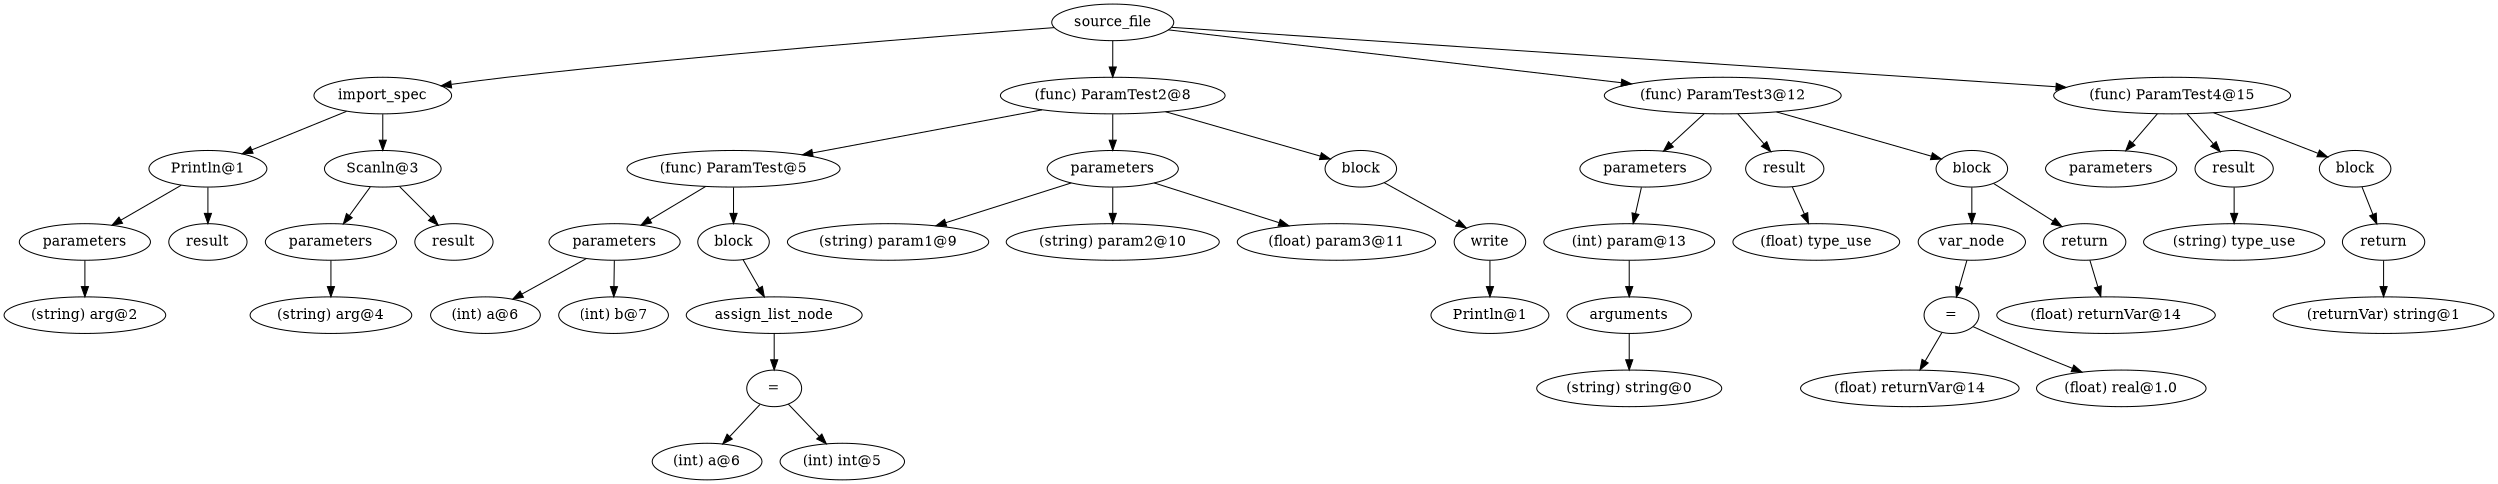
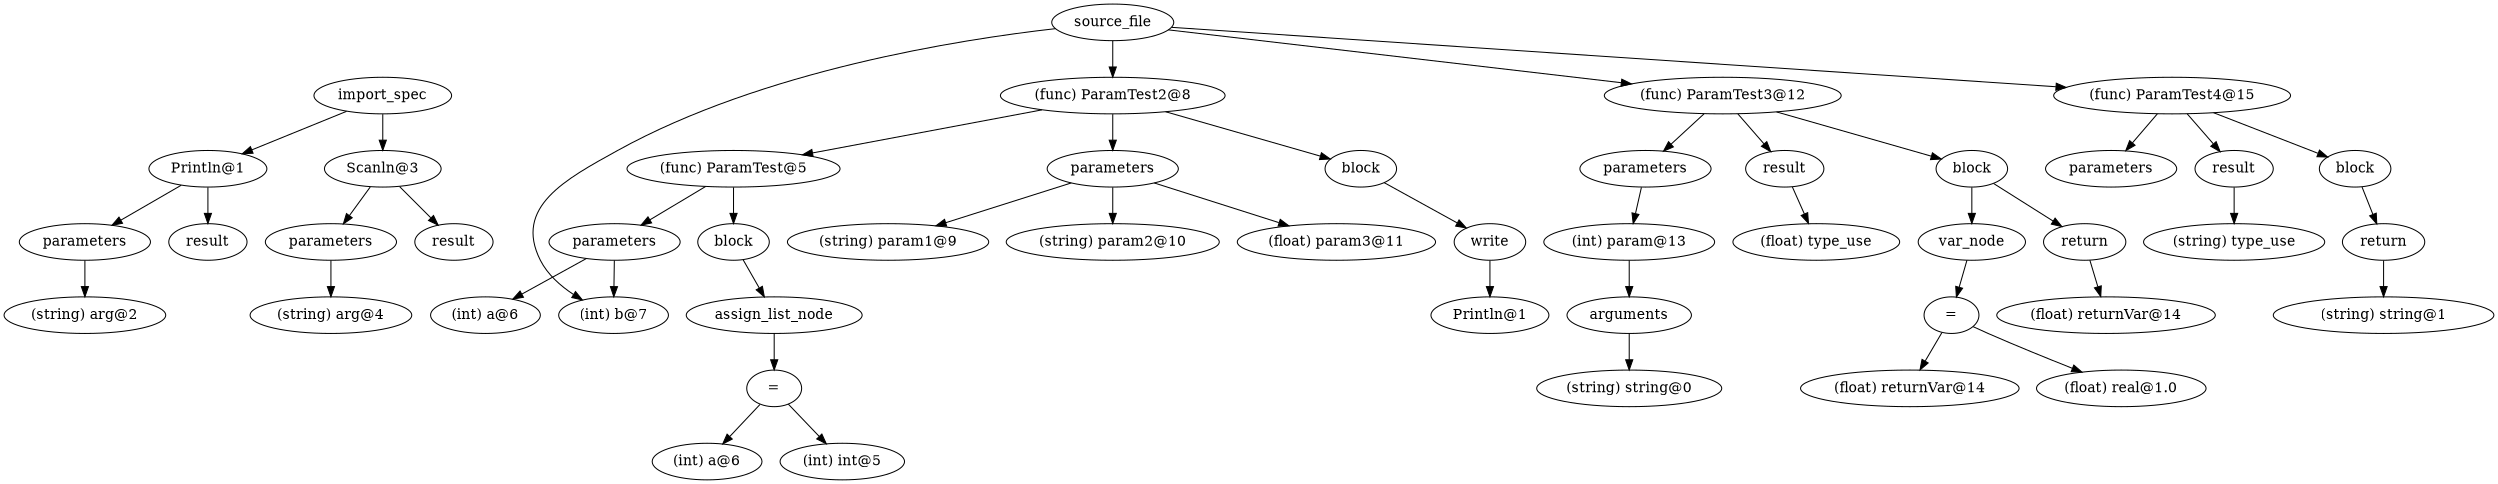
edge "source_file" -> "import_spec": now "source_file" -> "(int) b@7"
node "(returnVar) string@1": label "(returnVar) string@1" -> "(string) string@1"
